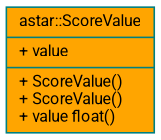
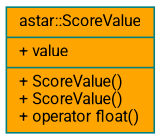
node "astar::ScoreValue": text "+ value float()" -> "+ operator float()"
